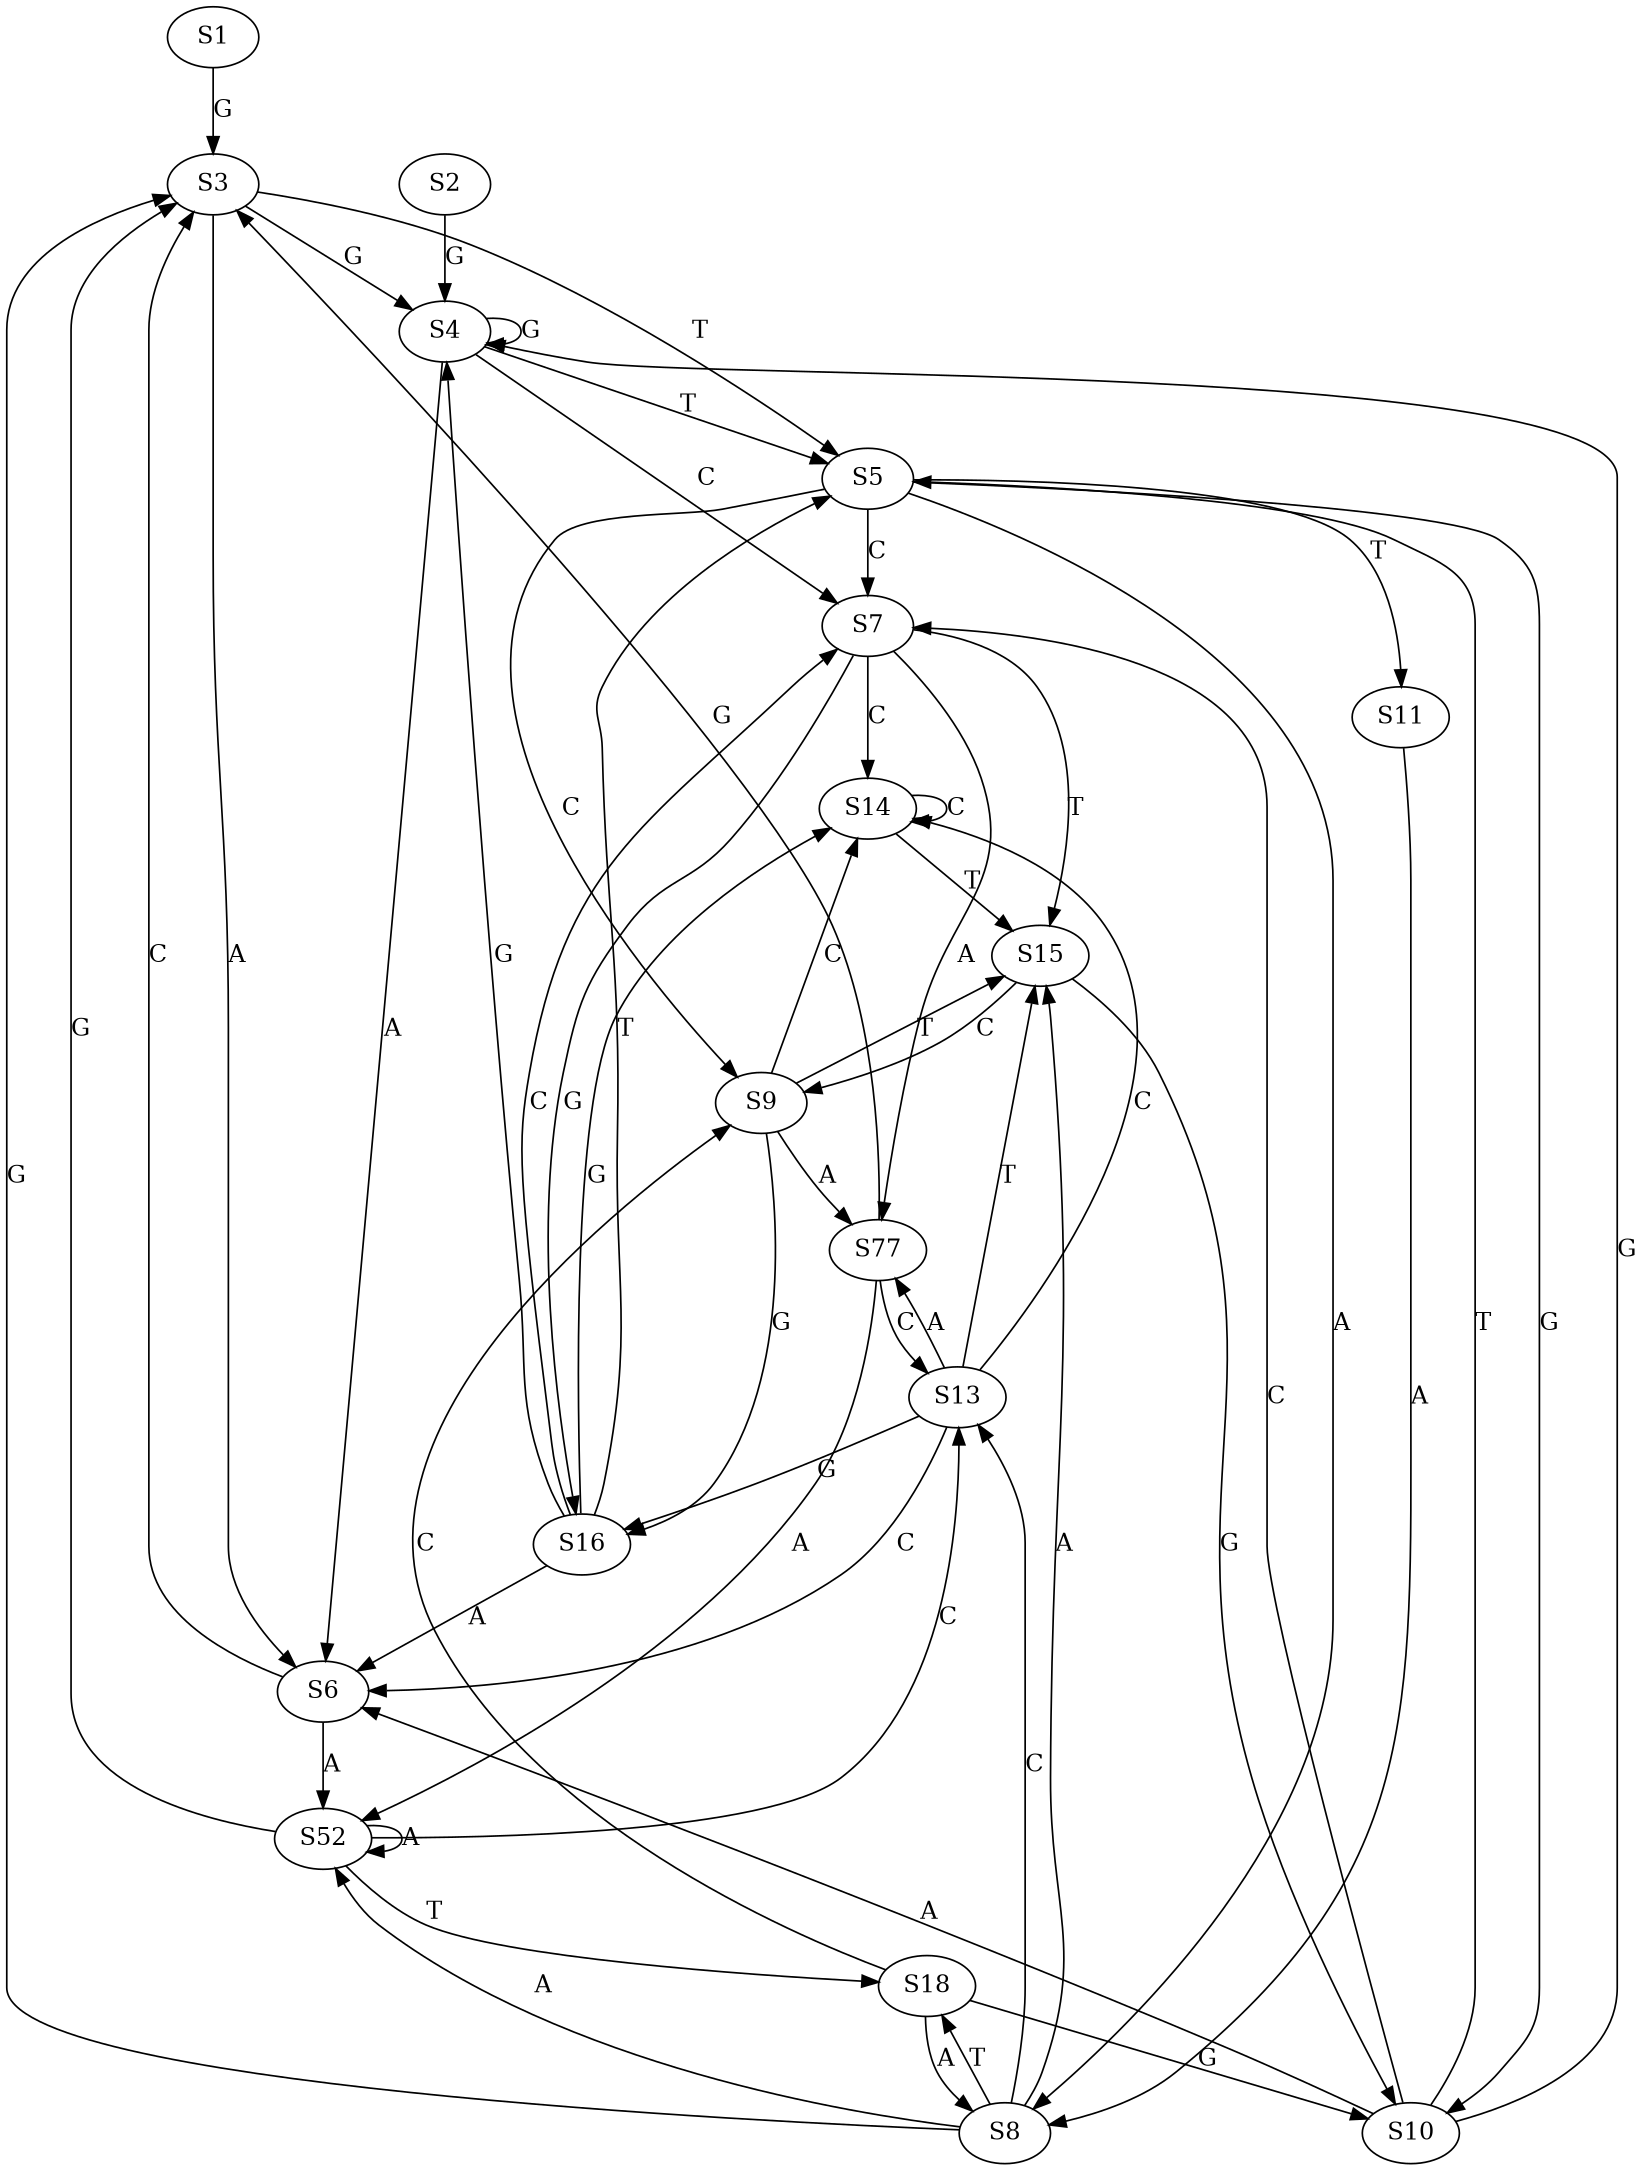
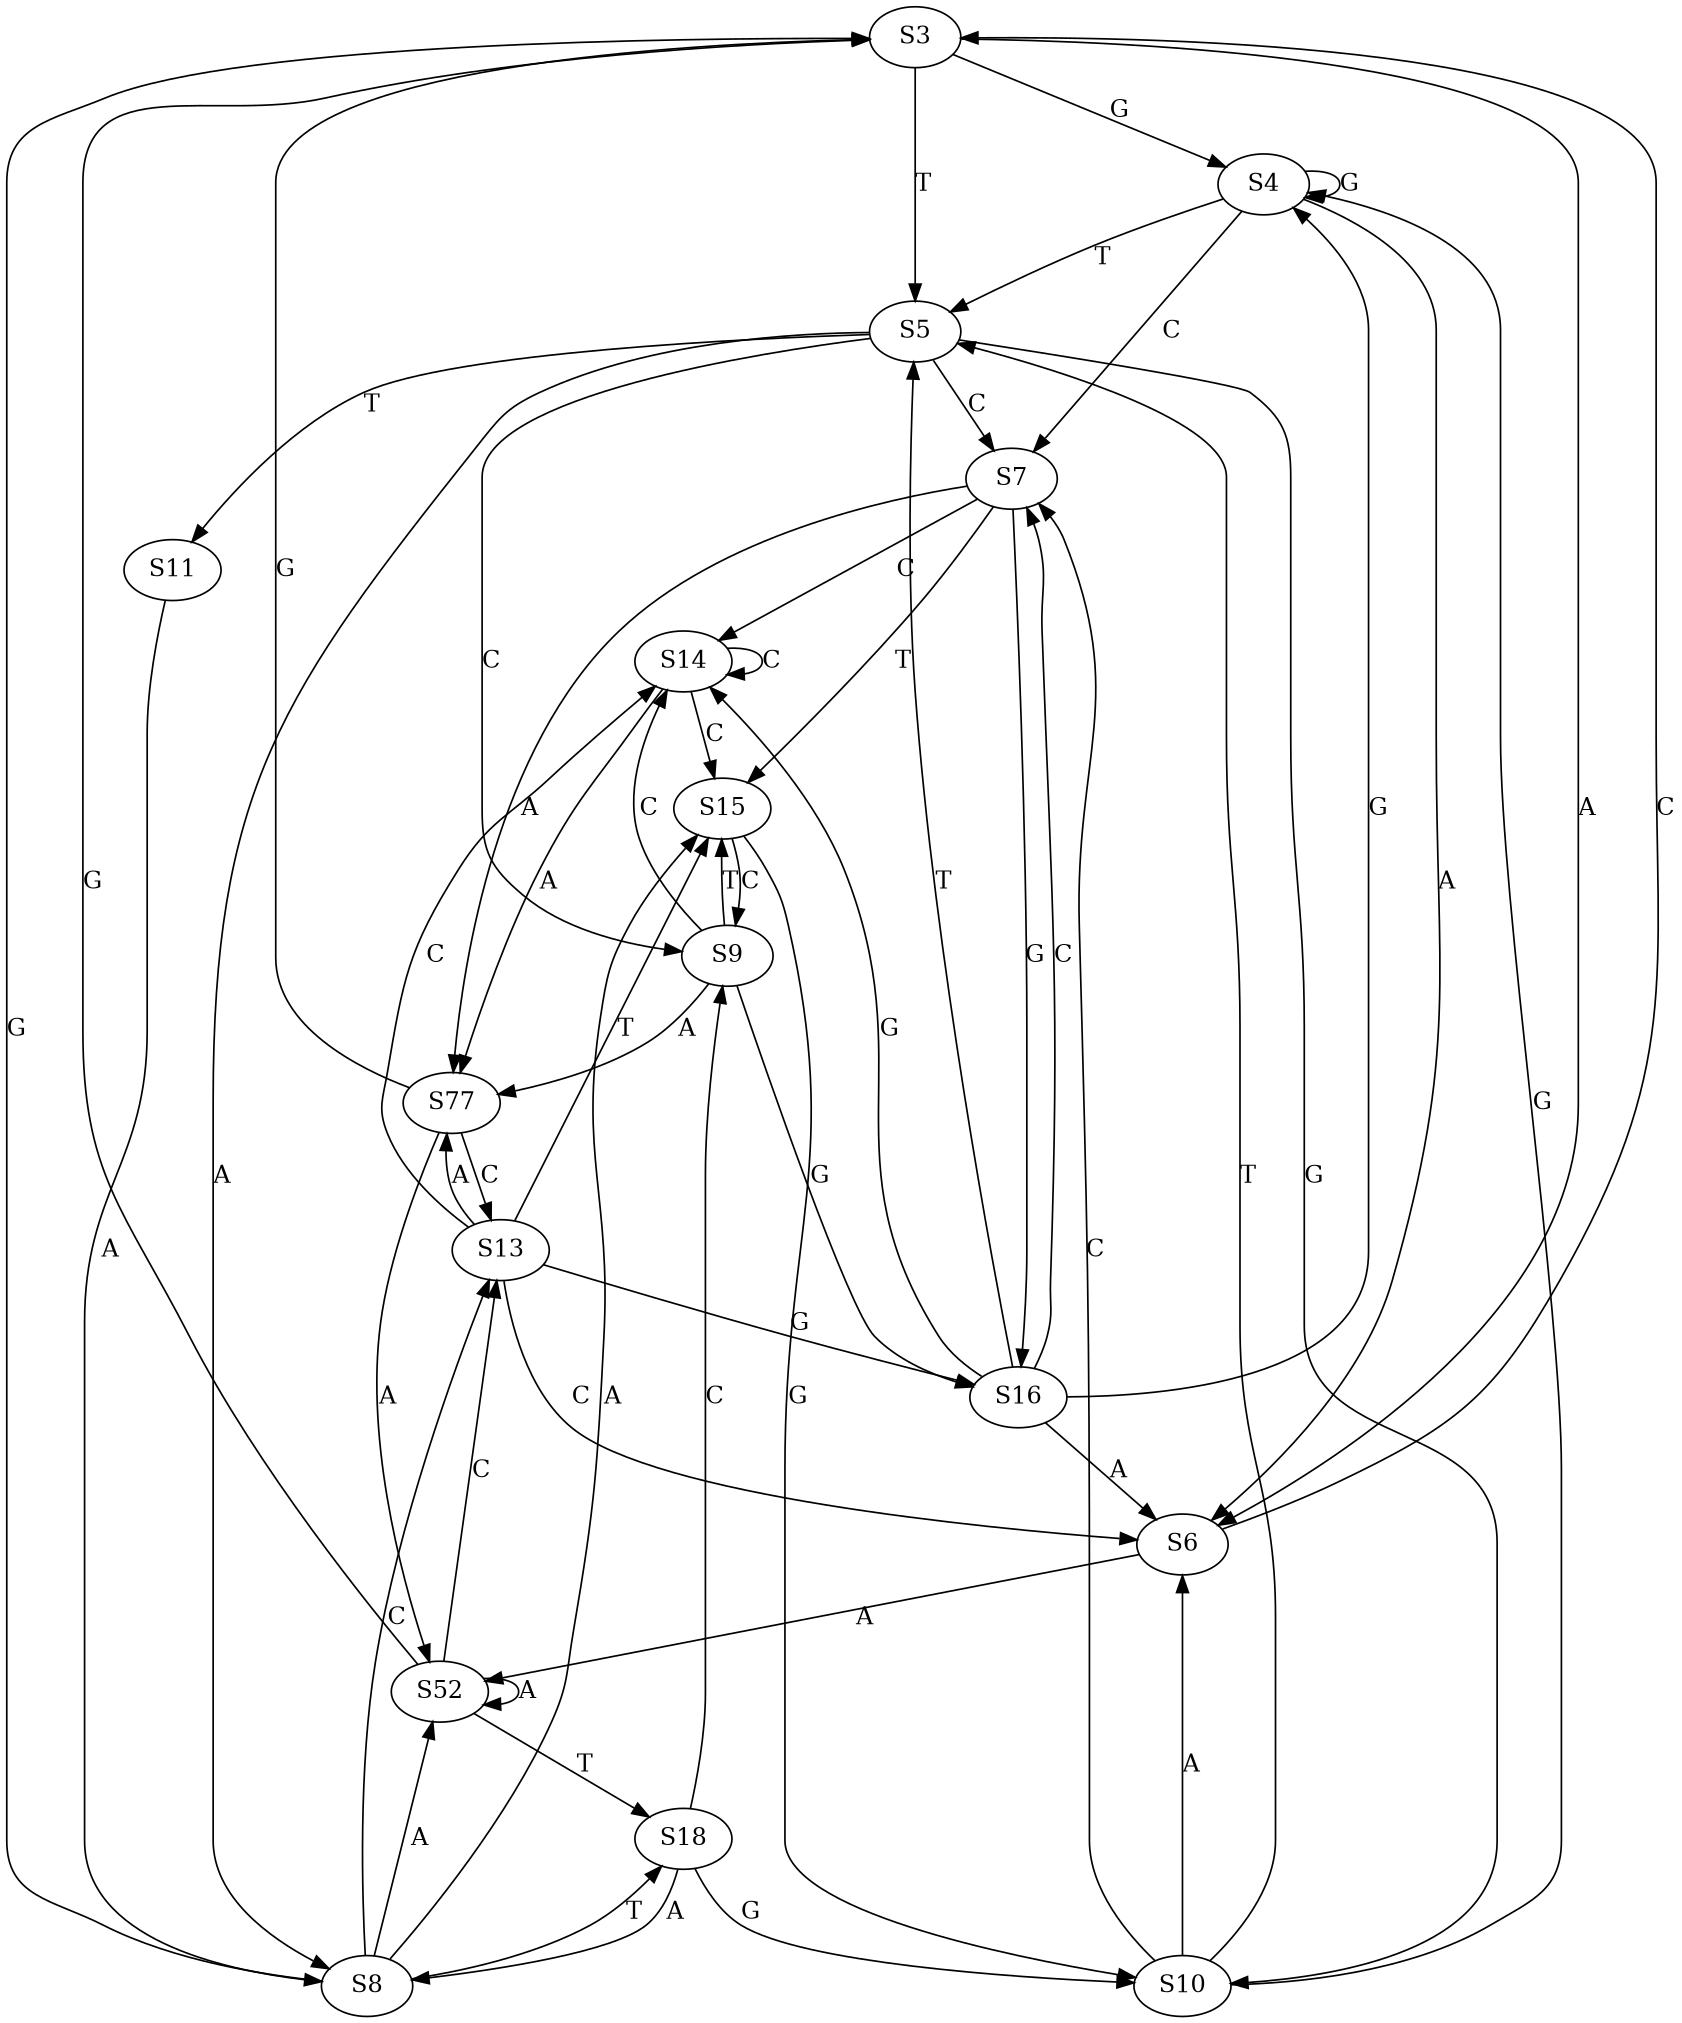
node "S1": removed
node "S2": removed
edge "S14" -> "S77": added, label "A"
edge "S14" -> "S15": label "T" -> "C"
